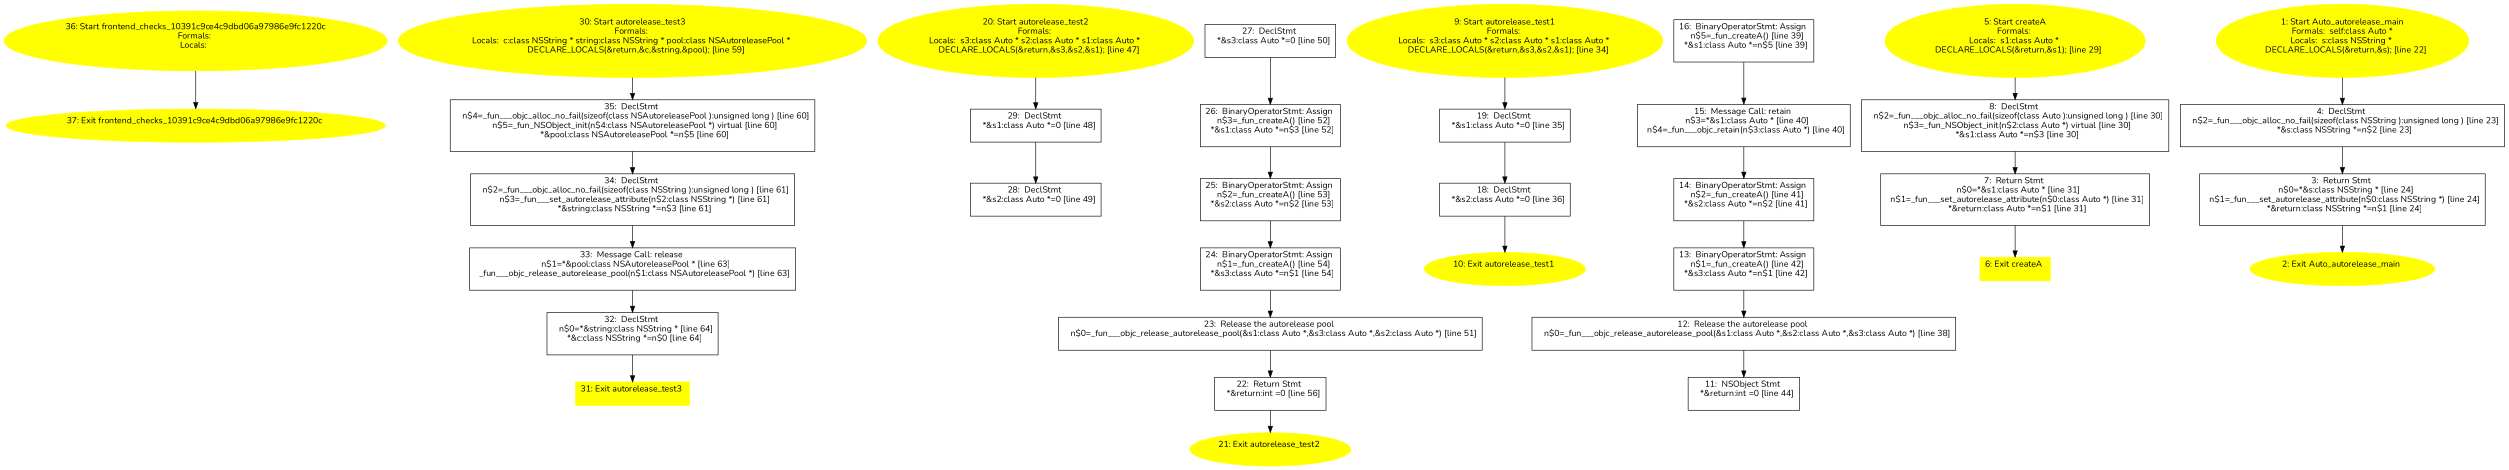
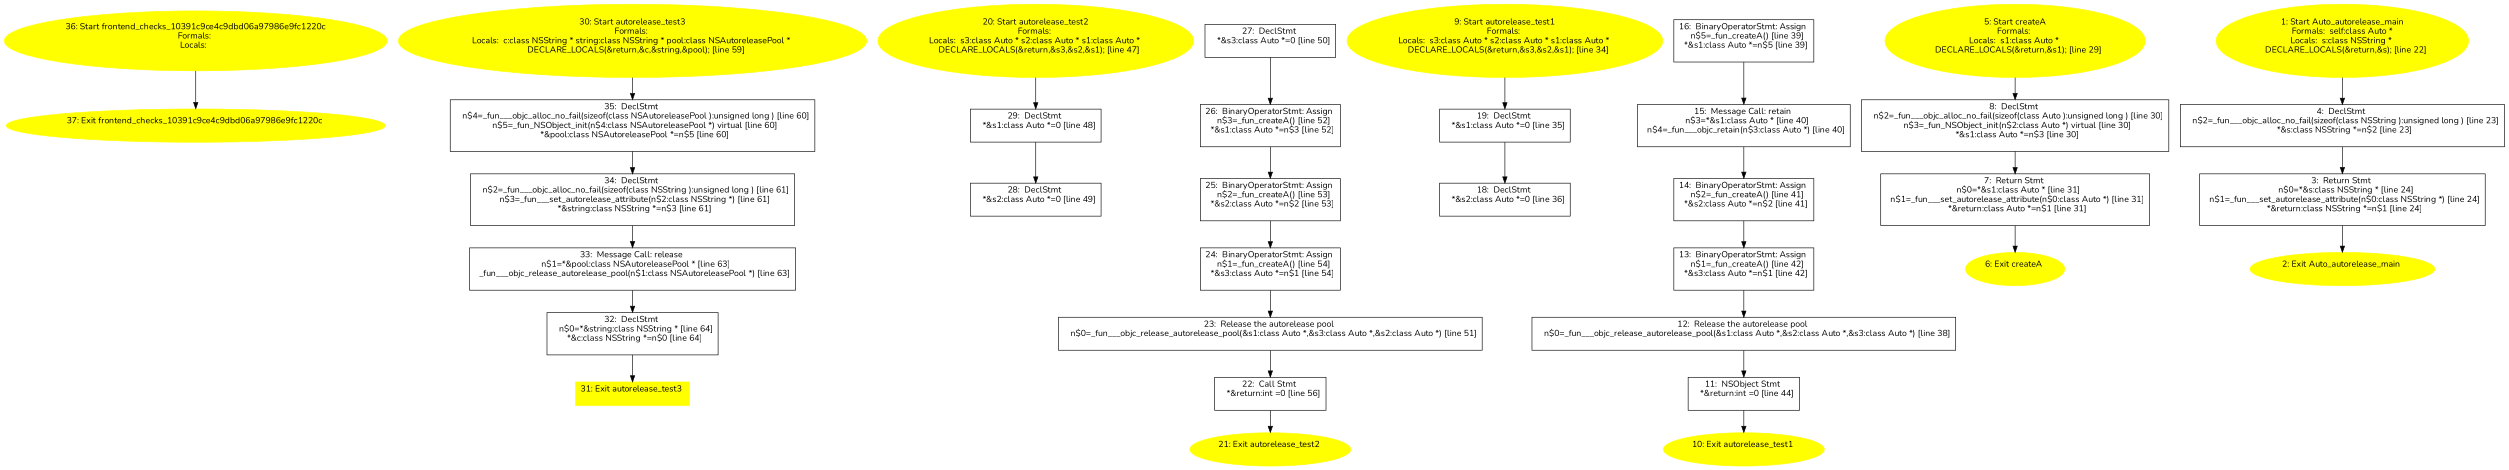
edge "18:  DeclStmt *&s2:class Auto *=0 [line 36]" -> "10: Exit autorelease_test1": now "11:  NSObject Stmt *&return:int =0 [line 44]" -> "10: Exit autorelease_test1"
node "6: Exit createA": shape box -> ellipse
node "22:  Return Stmt *&return:int =0 [line 56]": label "22:  Return Stmt *&return:int =0 [line 56]" -> "22:  Call Stmt *&return:int =0 [line 56]"
